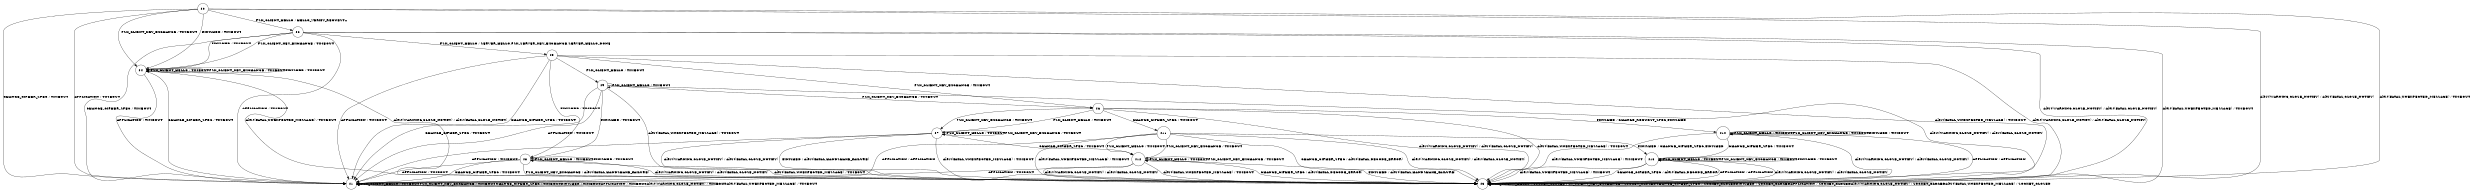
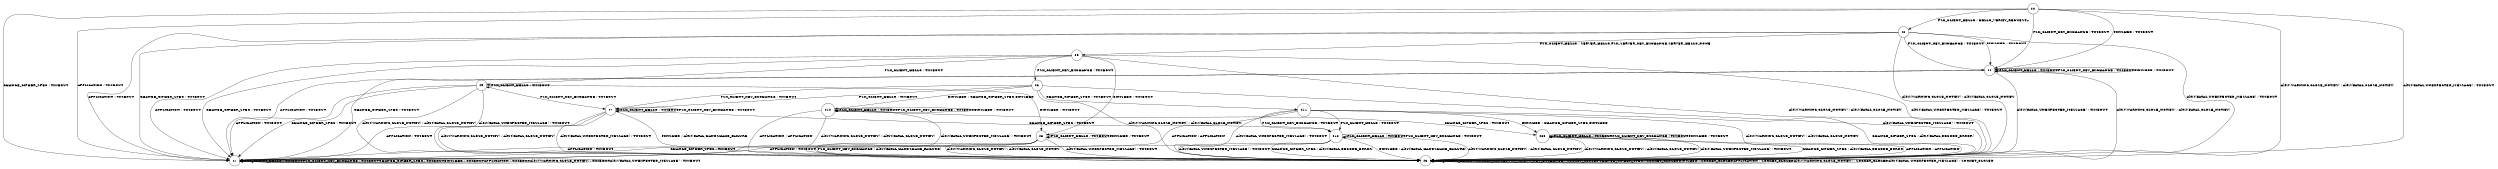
edge "s9" -> "s6": now "s9" -> "s7"
edge "s6" -> "s10": label "FINISHED / CHANGE_REQUEST_SPEC,FINISHED" -> "FINISHED / CHANGE_CIPHER_SPEC,FINISHED"
node "s13": label "s13" -> "s83"
